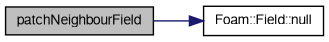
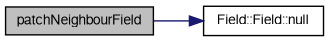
node "Foam::Field::null": label "Foam::Field::null" -> "Field::Field::null"
